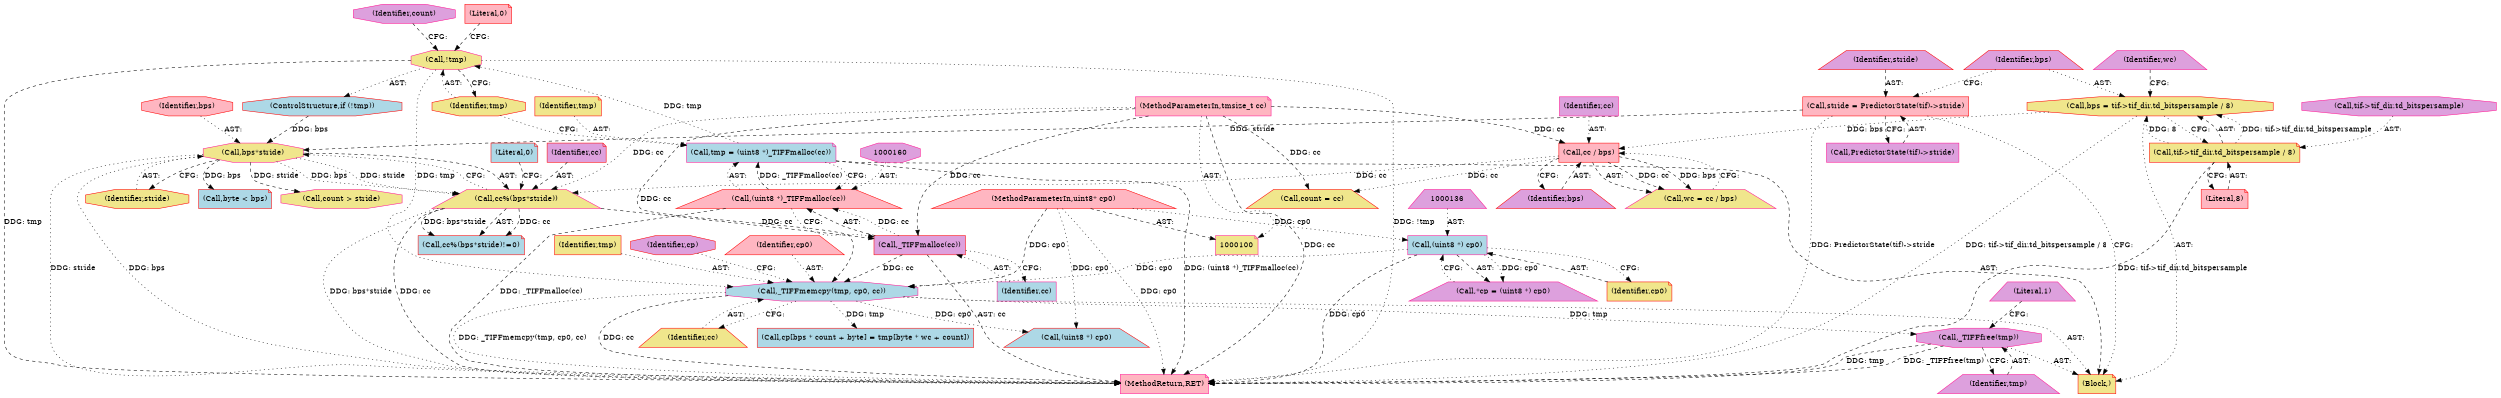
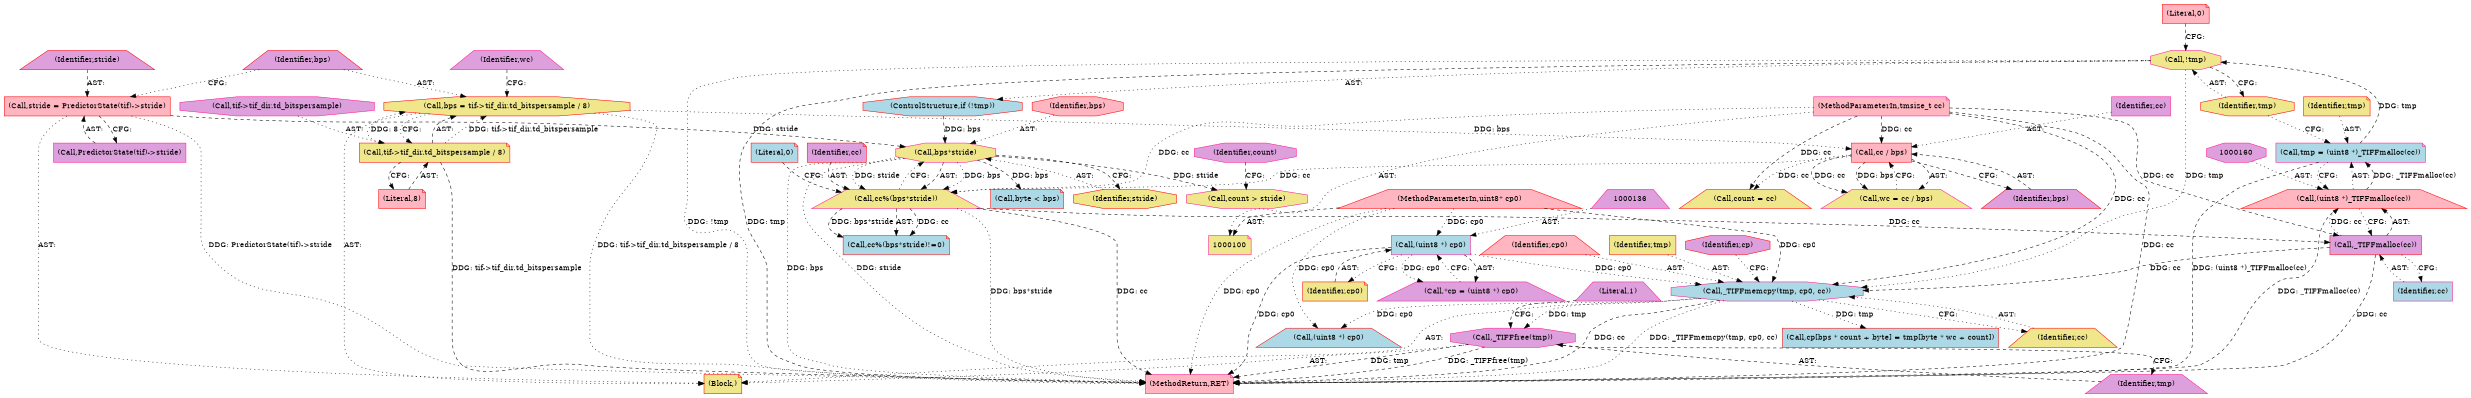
edge "(Identifier,count)" -> "(Call,!tmp)": now "(Identifier,count)" -> "(Call,count > stride)"
edge "(Call,tmp = (uint8 *)_TIFFmalloc(cc))" -> "(Call,!tmp)": style dotted -> dashed
edge "(Call,tmp = (uint8 *)_TIFFmalloc(cc))" -> "(Block,)": removed, label "AST:"
edge "(Call,stride = PredictorState(tif)->stride)" -> "(Block,)": label "CFG: " -> "AST: "
edge "(Call,_TIFFmalloc(cc))" -> "(MethodReturn,RET)": label "AST: cc" -> "DDG: cc"
